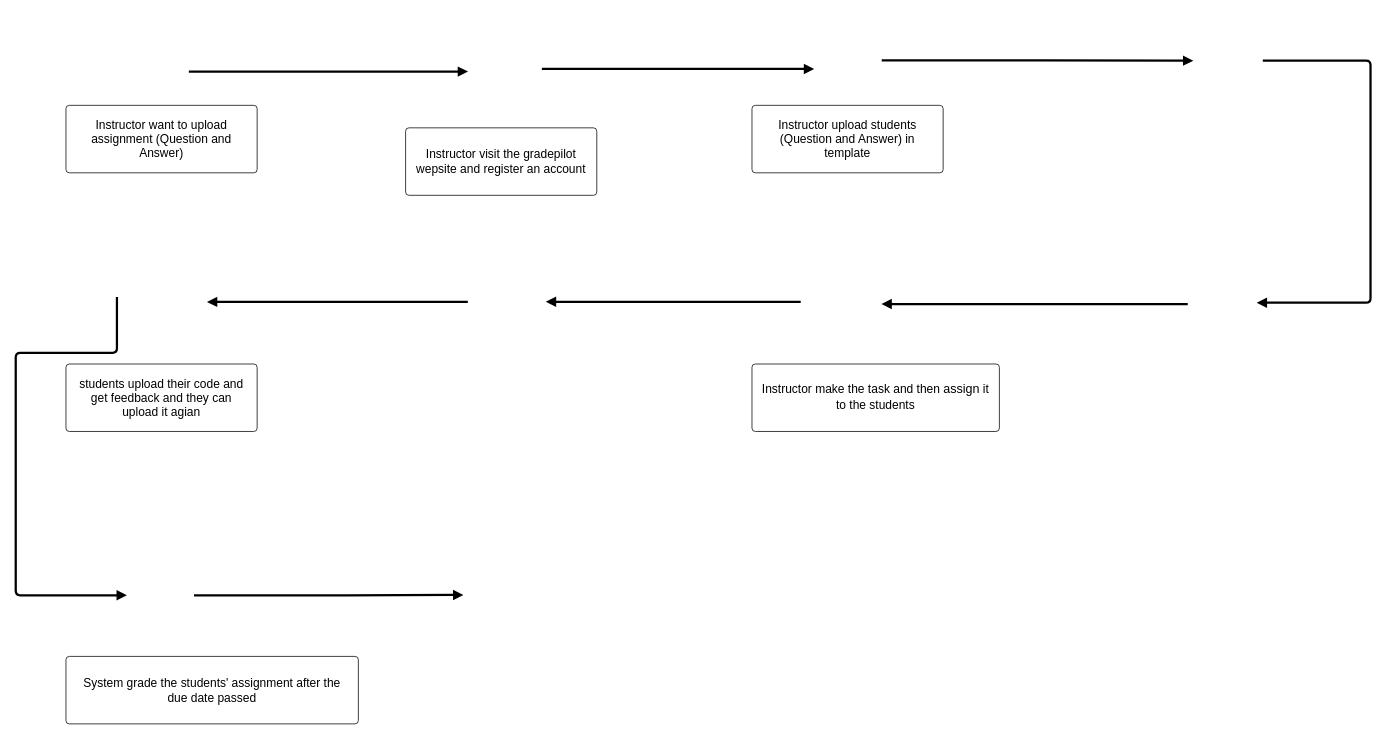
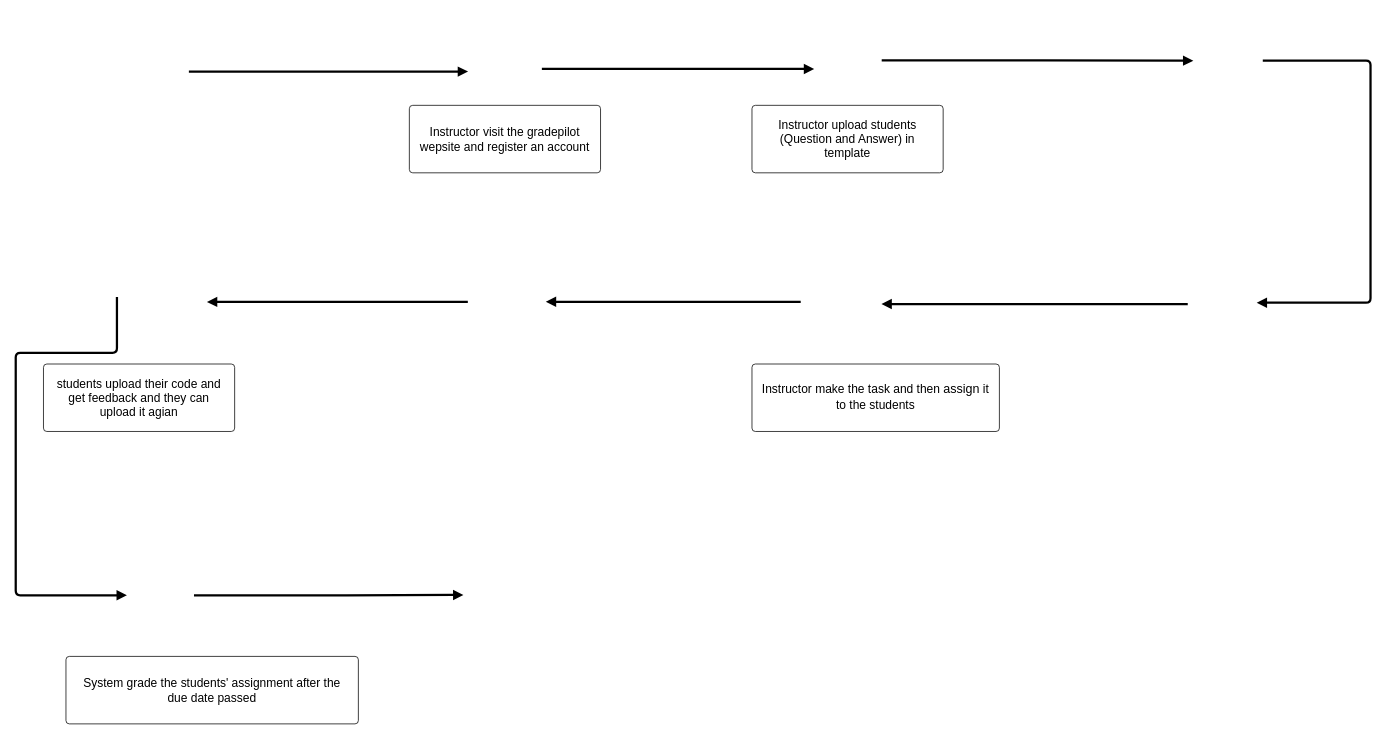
node "Instructor want to upload assignment (Question and Answer)": removed
node "Instructor visit the gradepilot wepsite and register an account": moved (501, 162) -> (505, 139)
node "students upload their code and get feedback and they can upload it agian": moved (161, 398) -> (139, 398)
